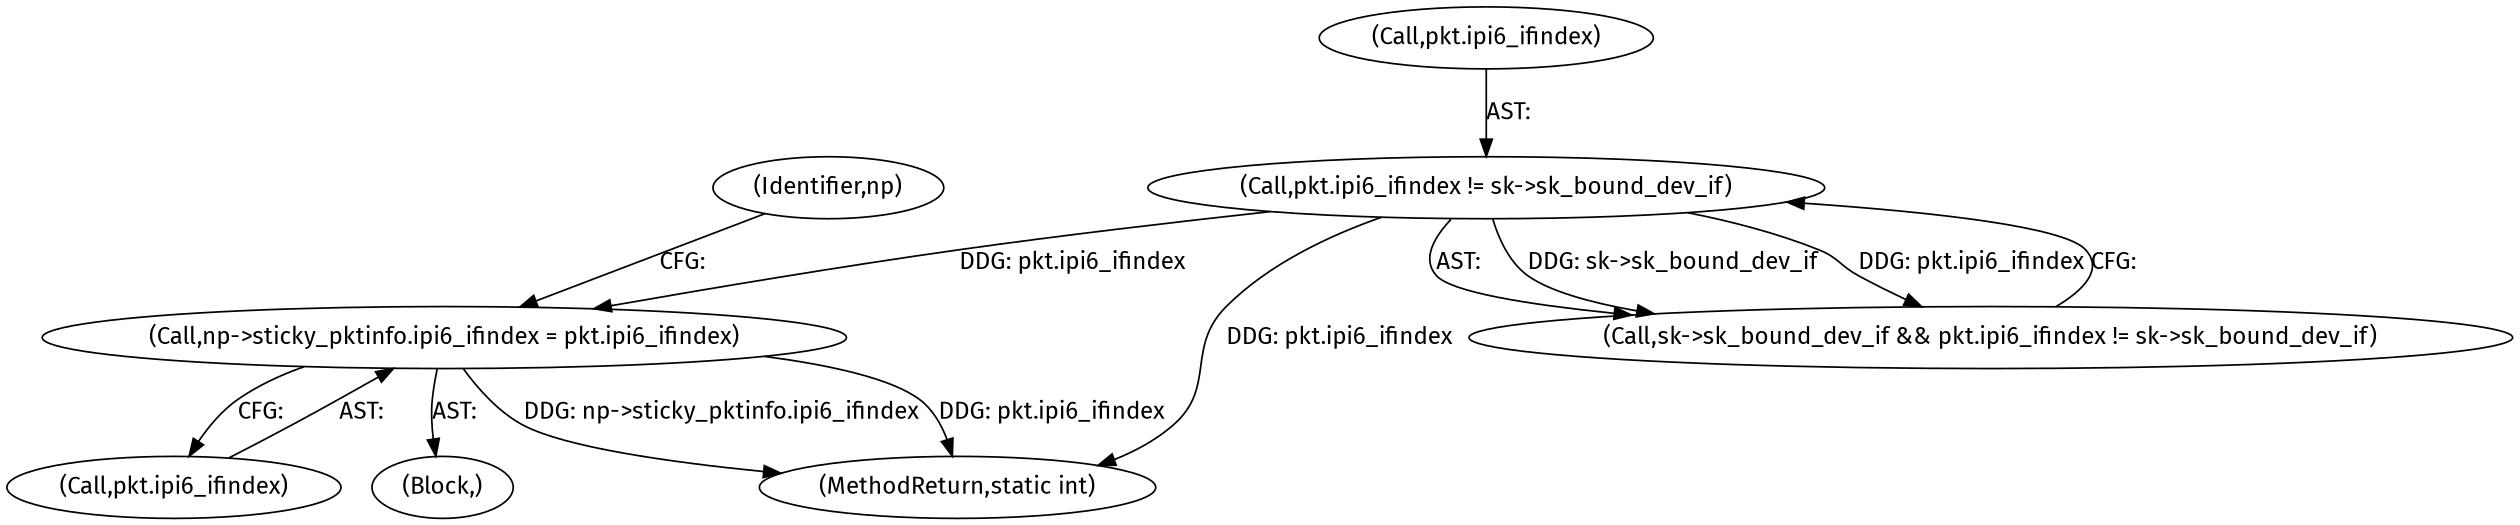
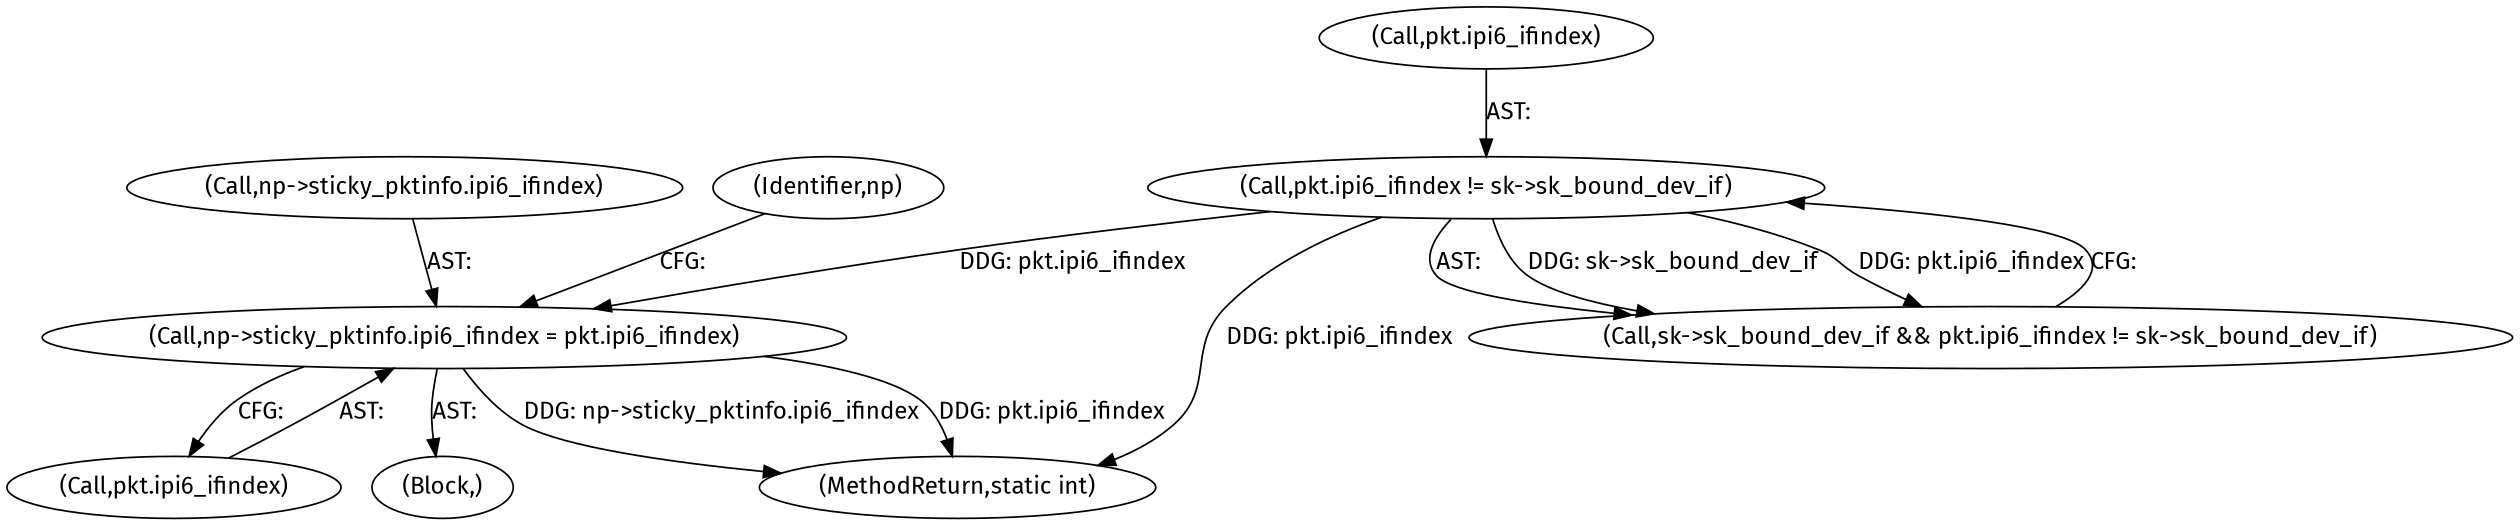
node "(Call,np->sticky_pktinfo.ipi6_ifindex)": added
